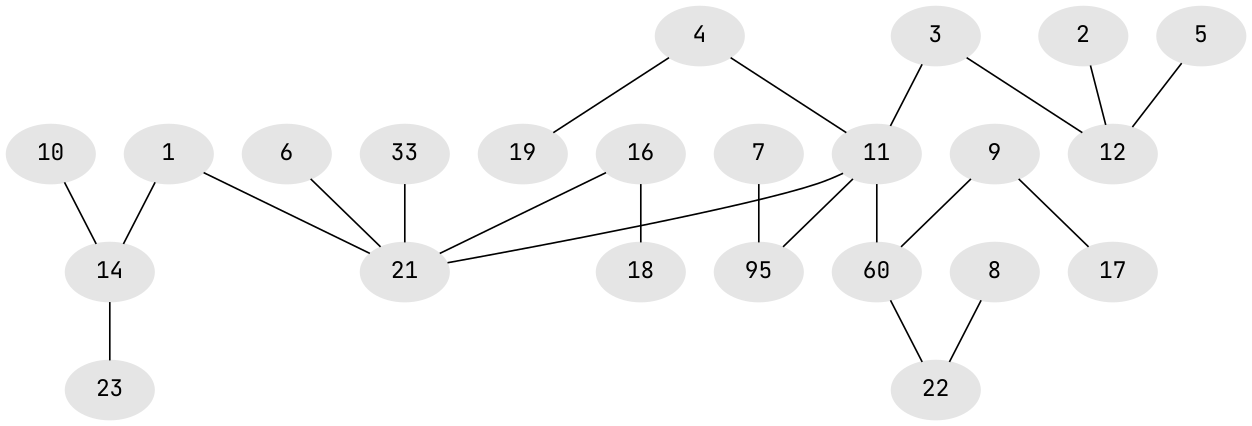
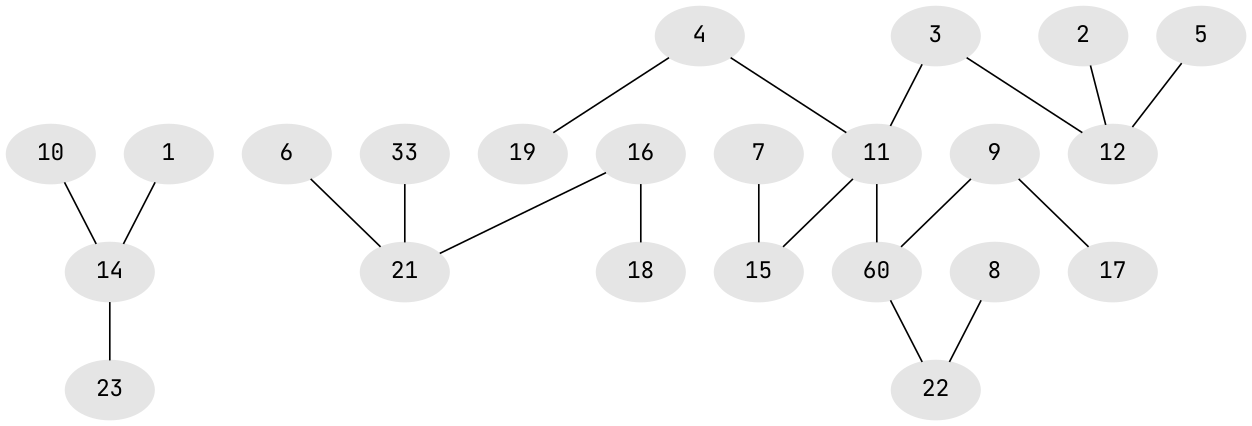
edge "1" -- "21": removed
edge "11" -- "21": removed
node "95": label "95" -> "15"
